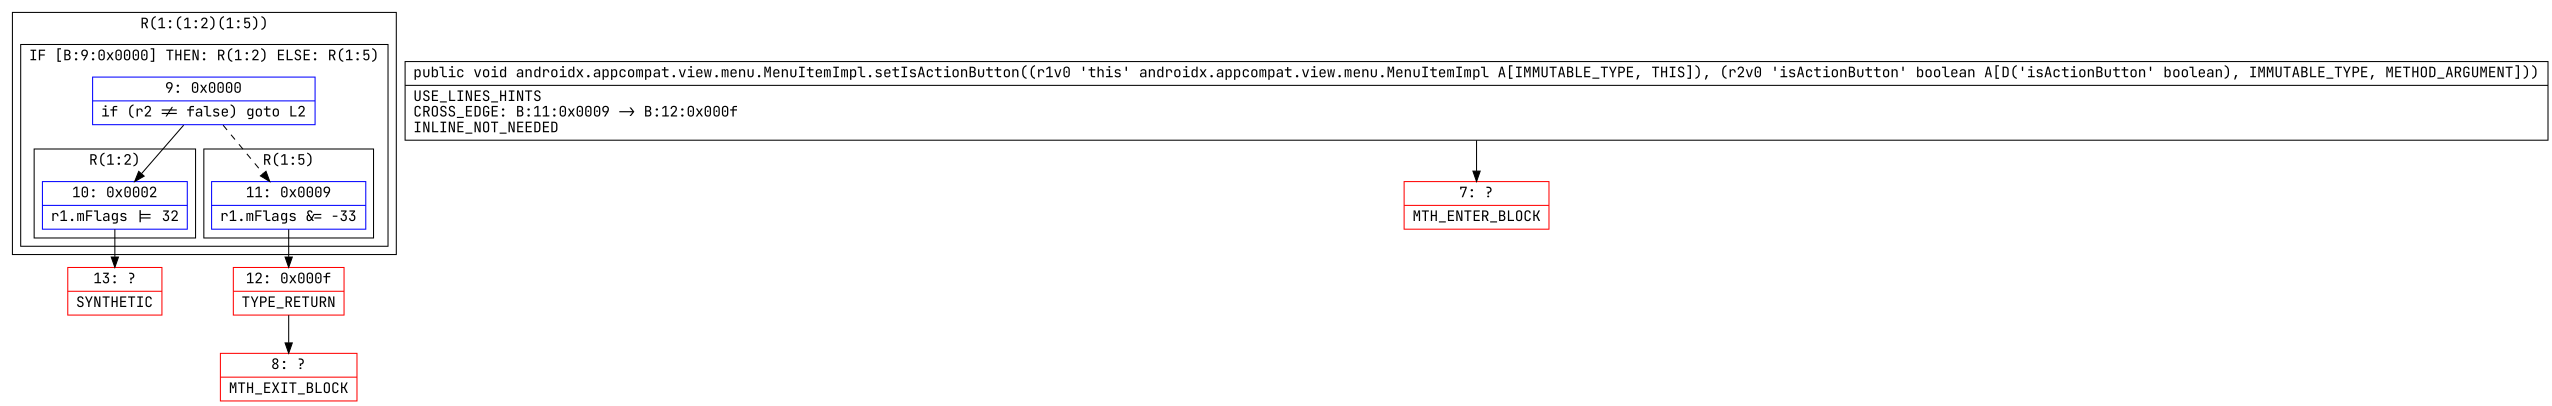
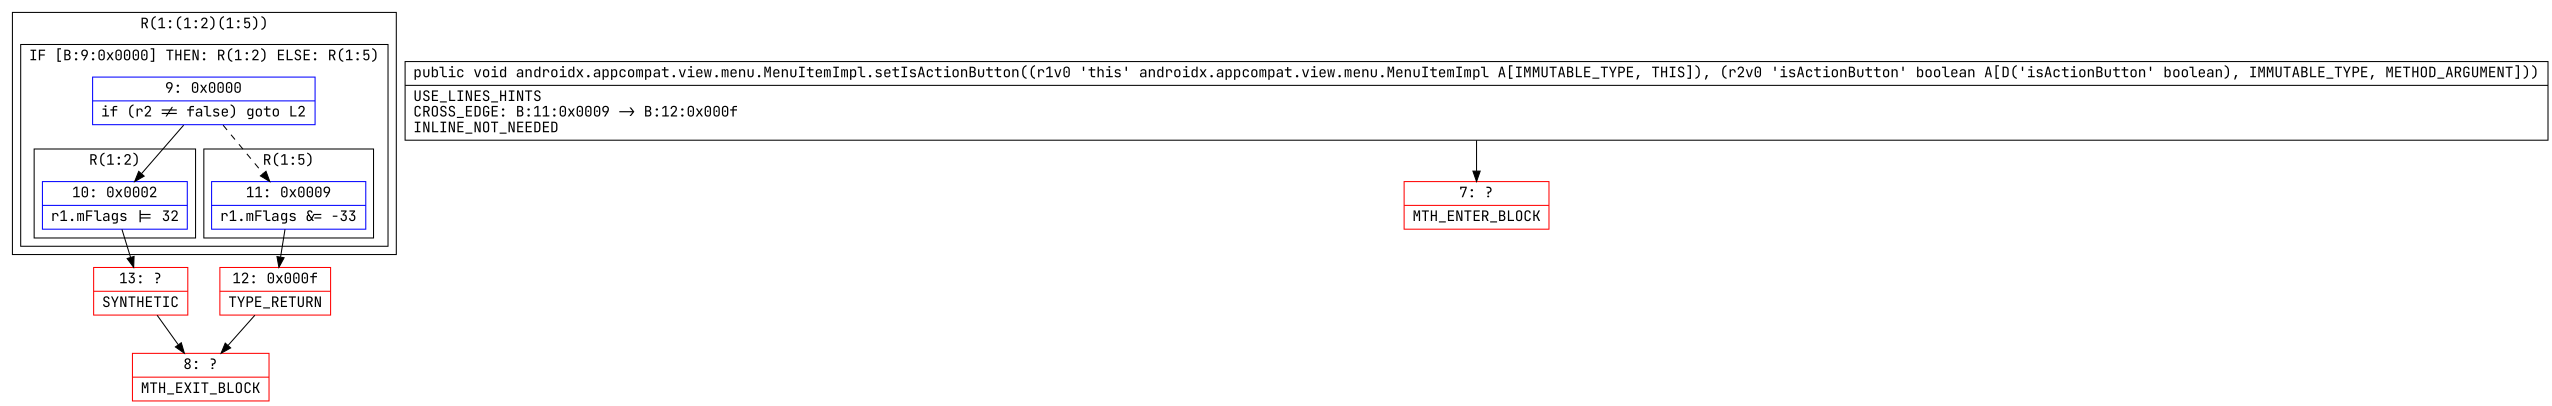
edge "13: ?" -> "8: ?": added
